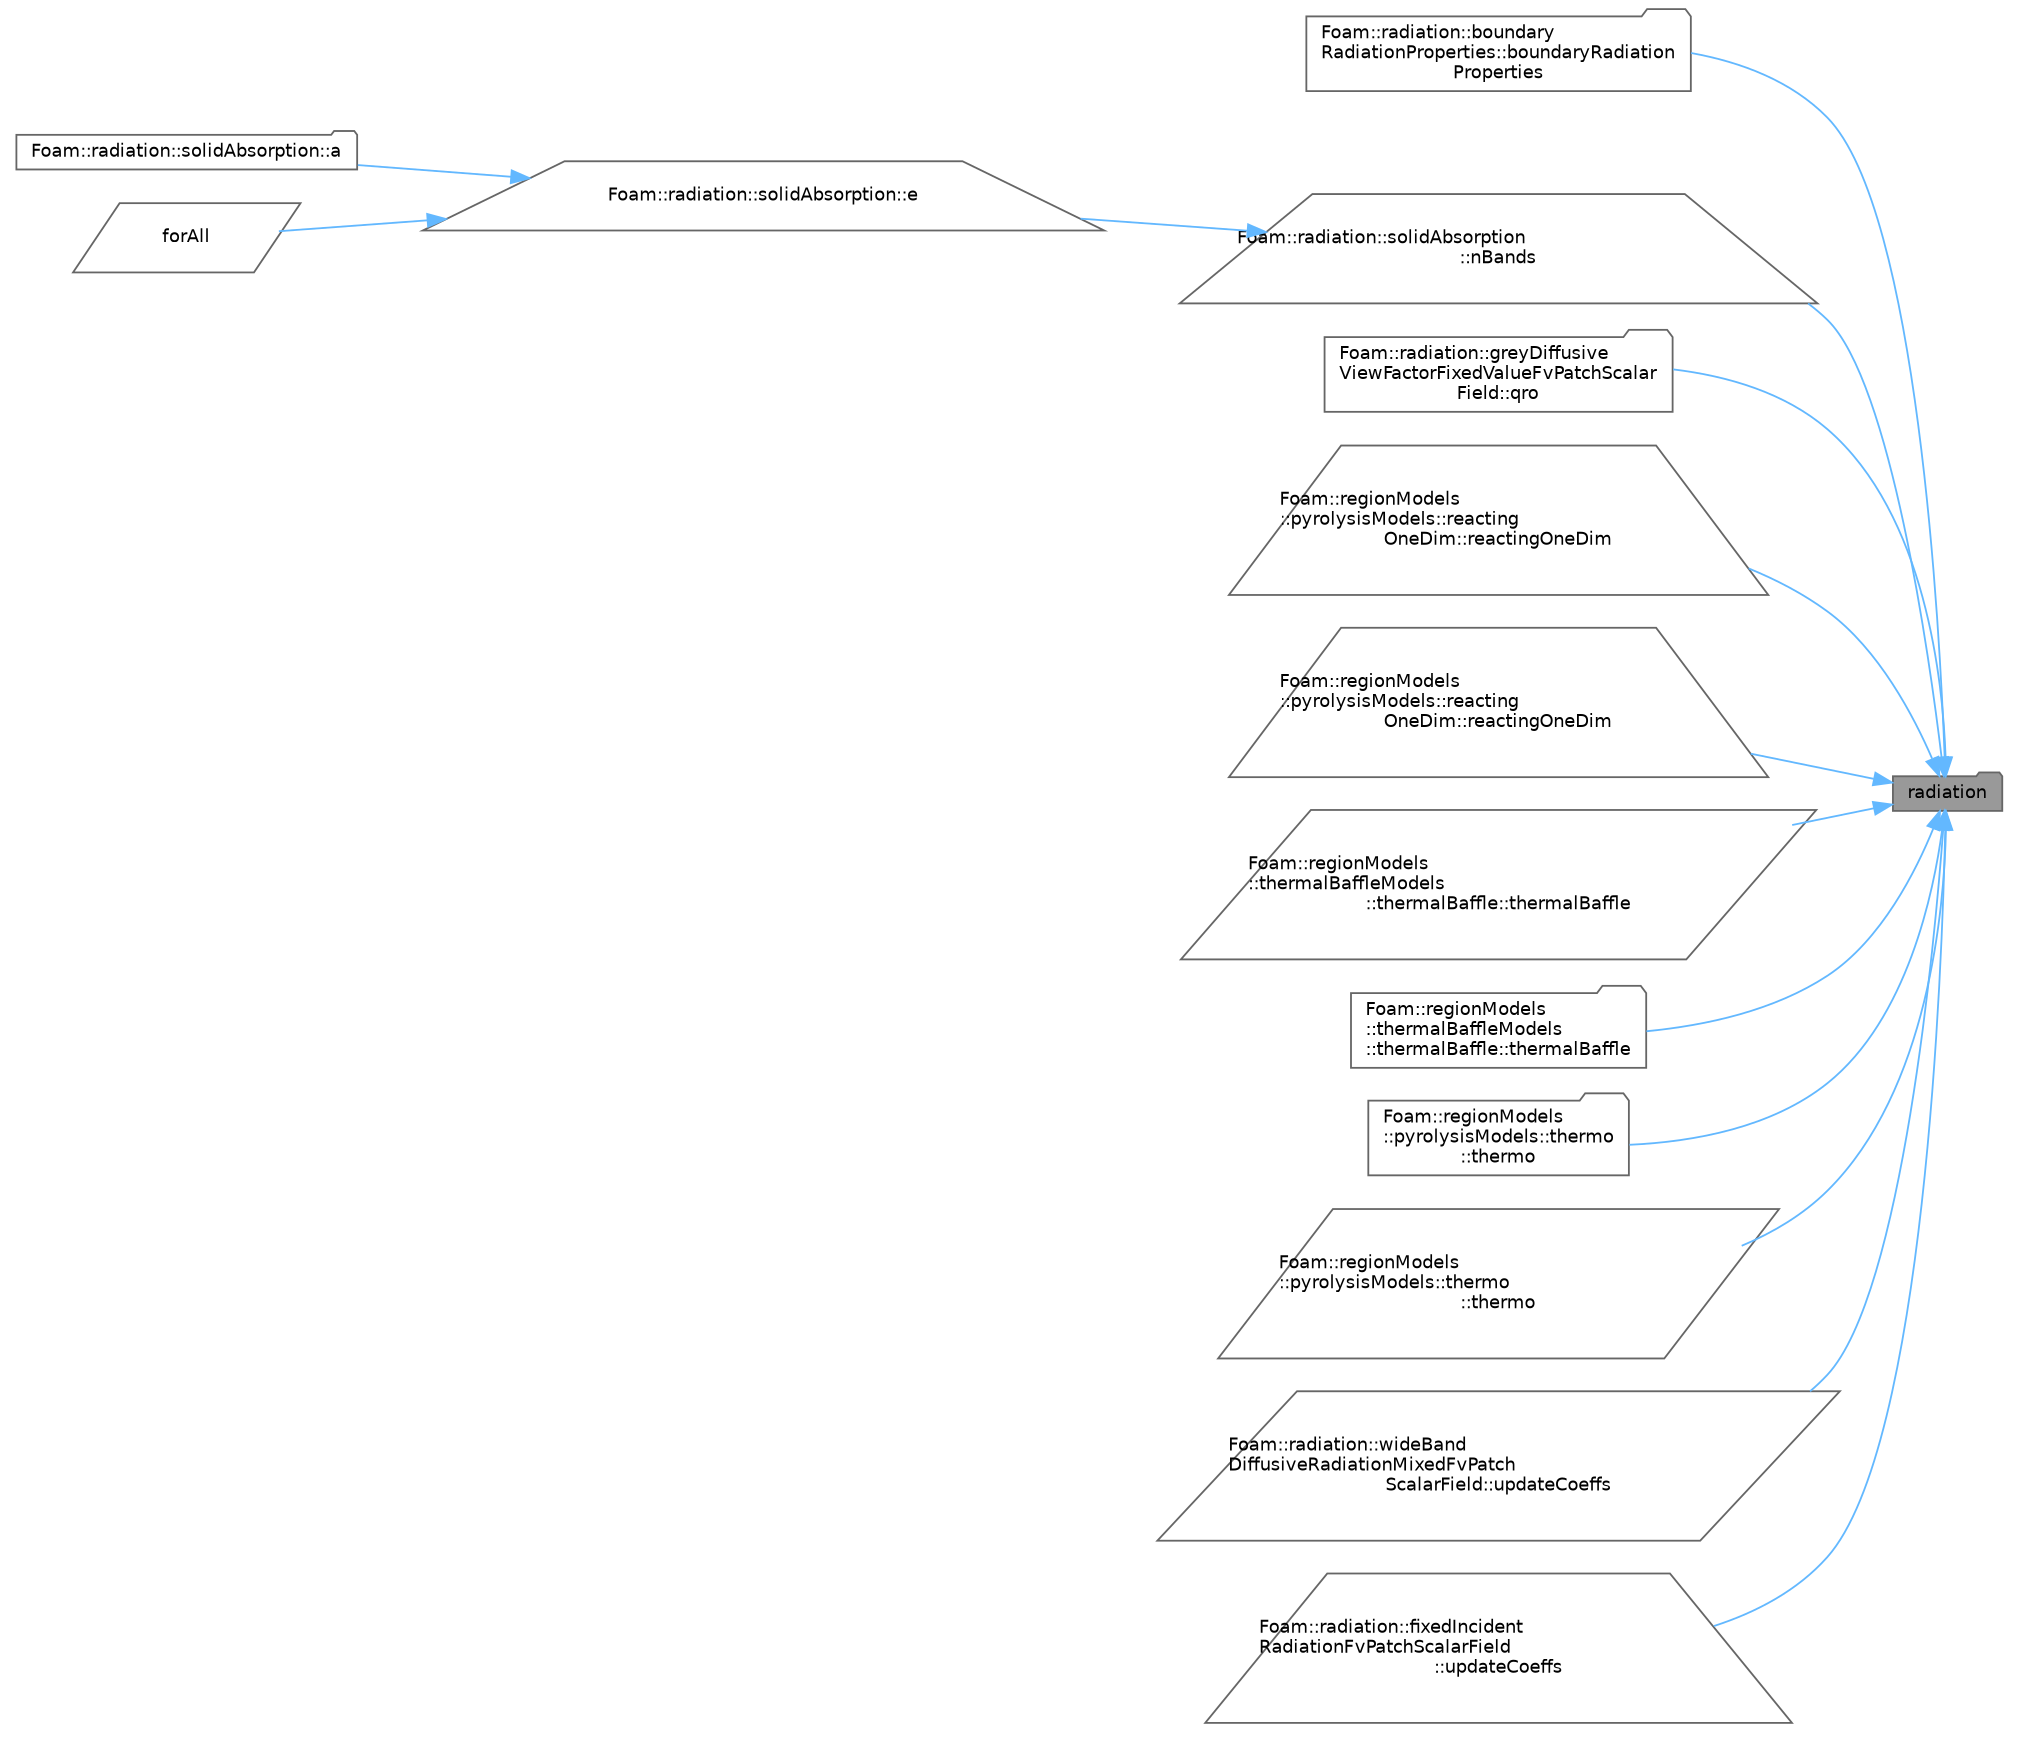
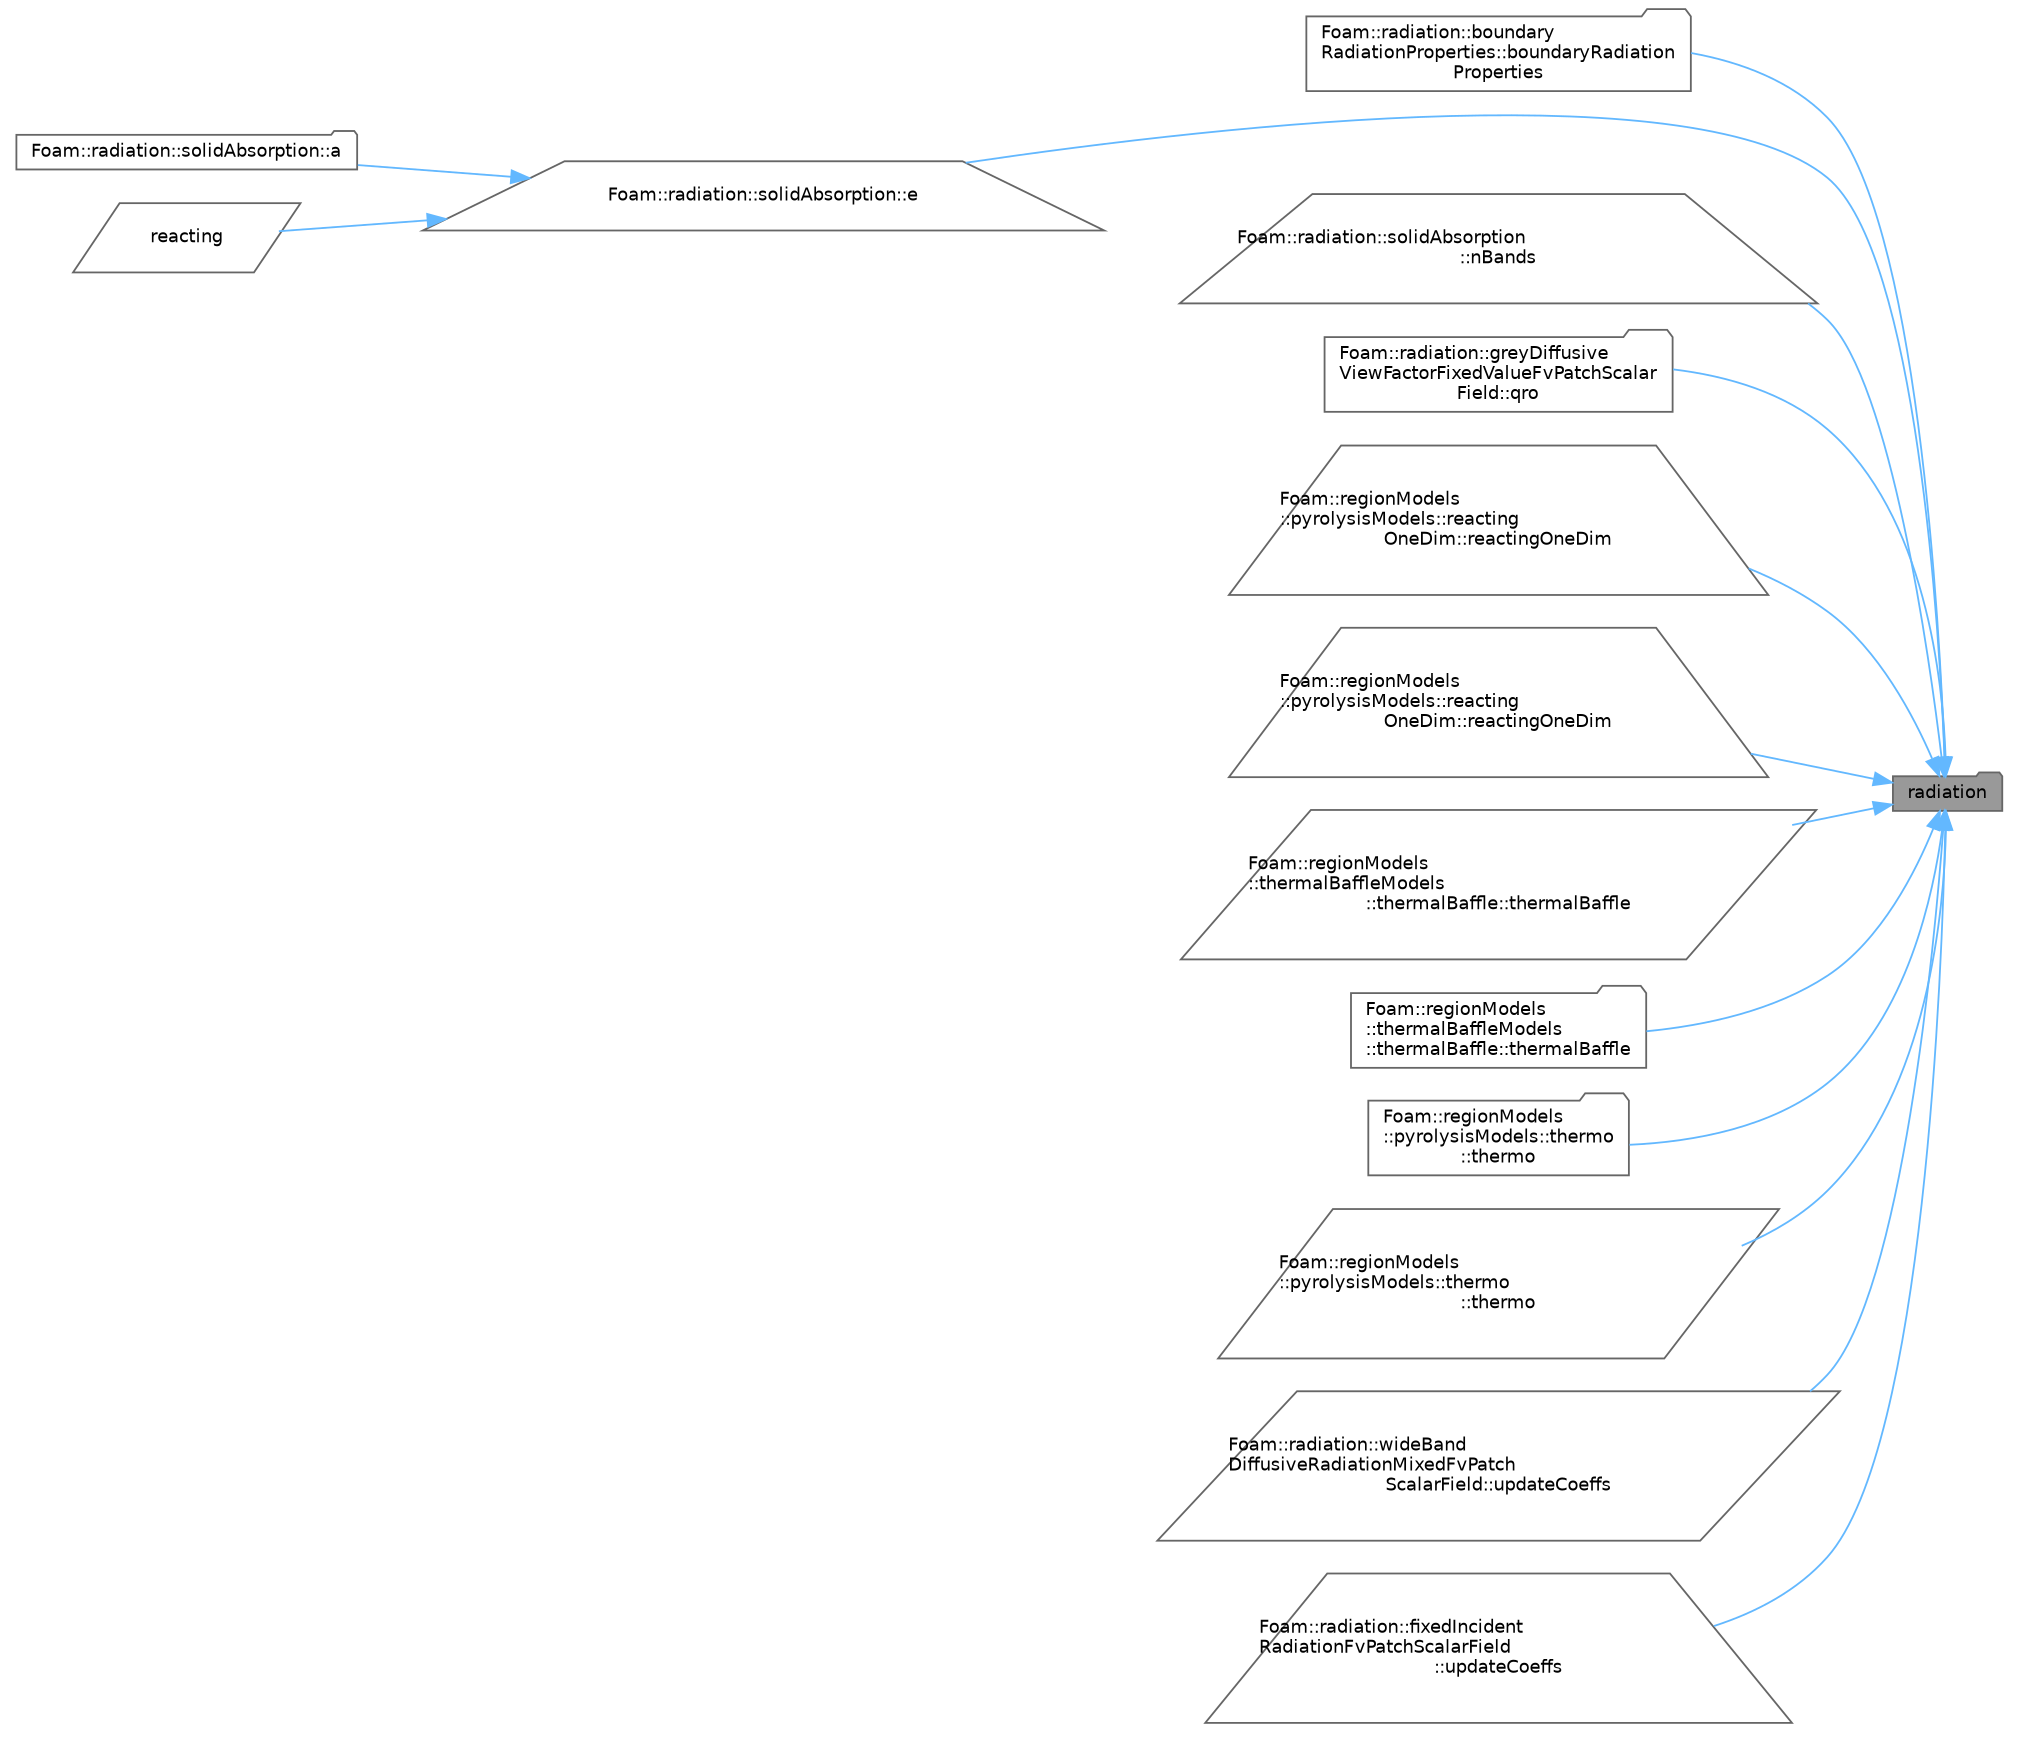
edge "Foam::radiation::solidAbsorption::e" -> "Foam::radiation::solidAbsorption ::nBands": now "Foam::radiation::solidAbsorption::e" -> "radiation"
node "forAll": label "forAll" -> "reacting"
